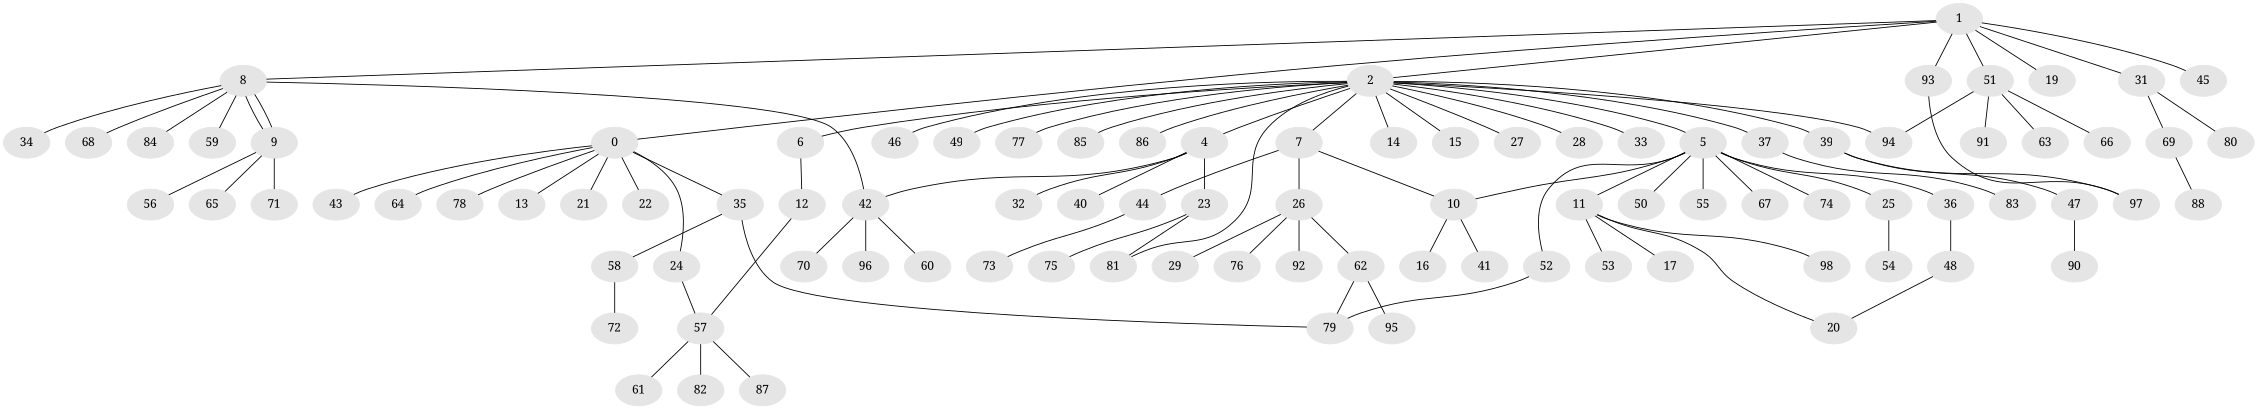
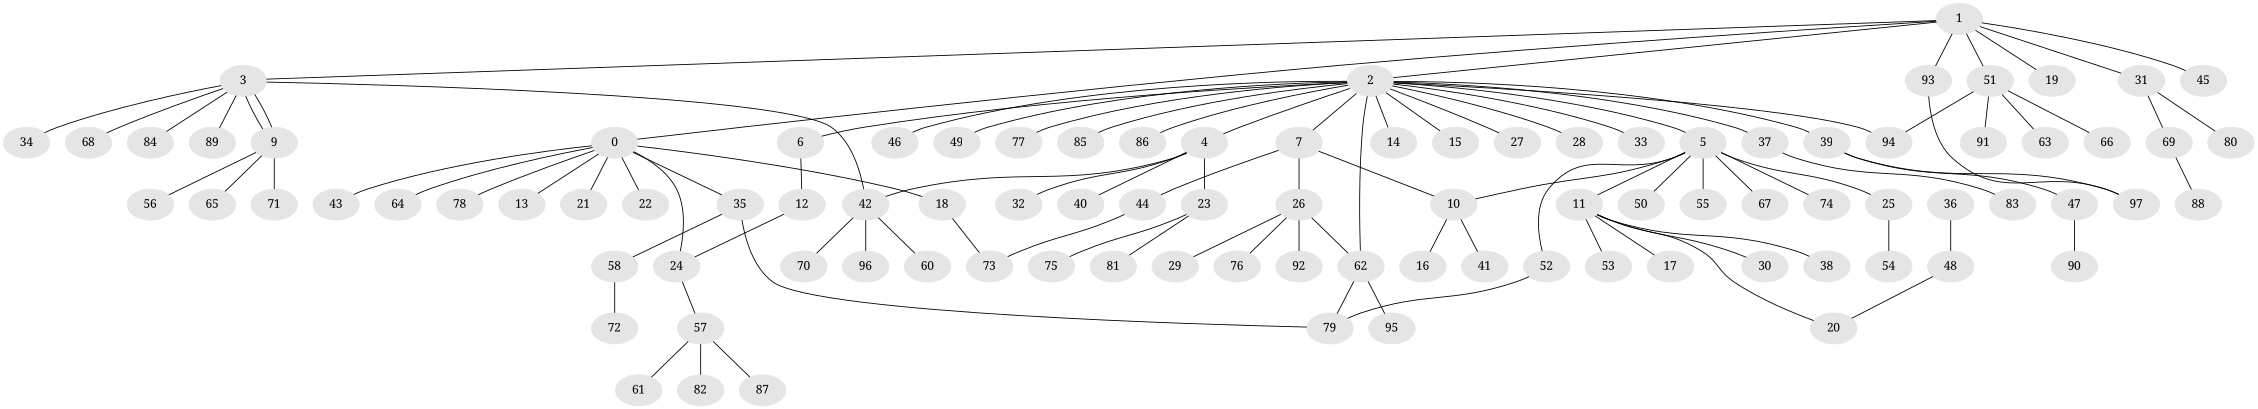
node "8": label "8" -> "3"
node "59": label "59" -> "89"
edge "5" -- "36": removed
edge "2" -- "81": now "2" -- "62"
node "18": added
edge "12" -- "57": now "12" -- "24"
node "30": added
node "98": label "98" -> "38"
